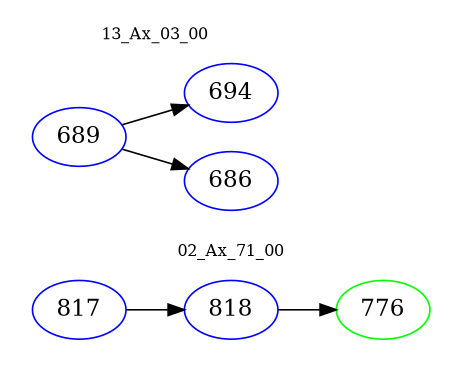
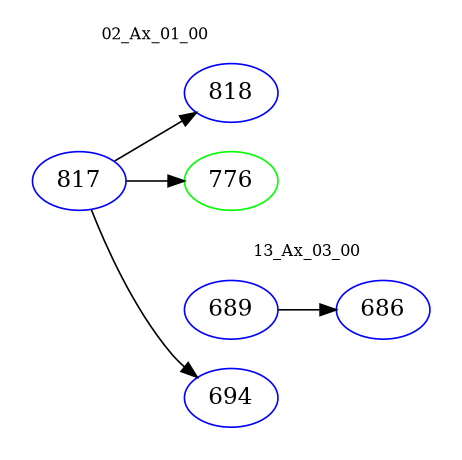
edge "689" -> "694": now "817" -> "694"
cluster "02_Ax_71_00": label "02_Ax_71_00" -> "02_Ax_01_00"
edge "818" -> "776": now "817" -> "776"
